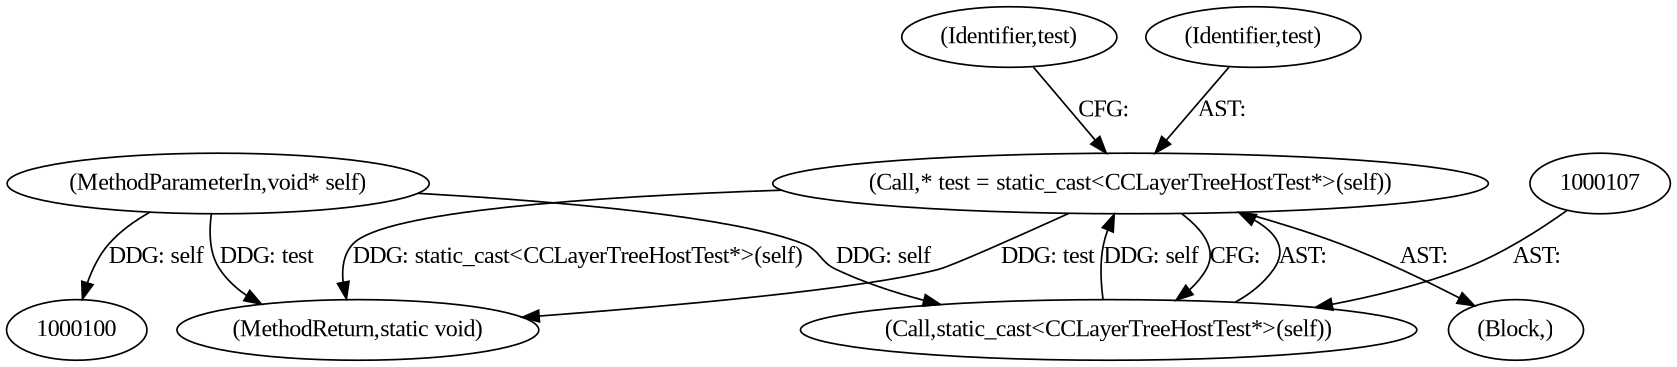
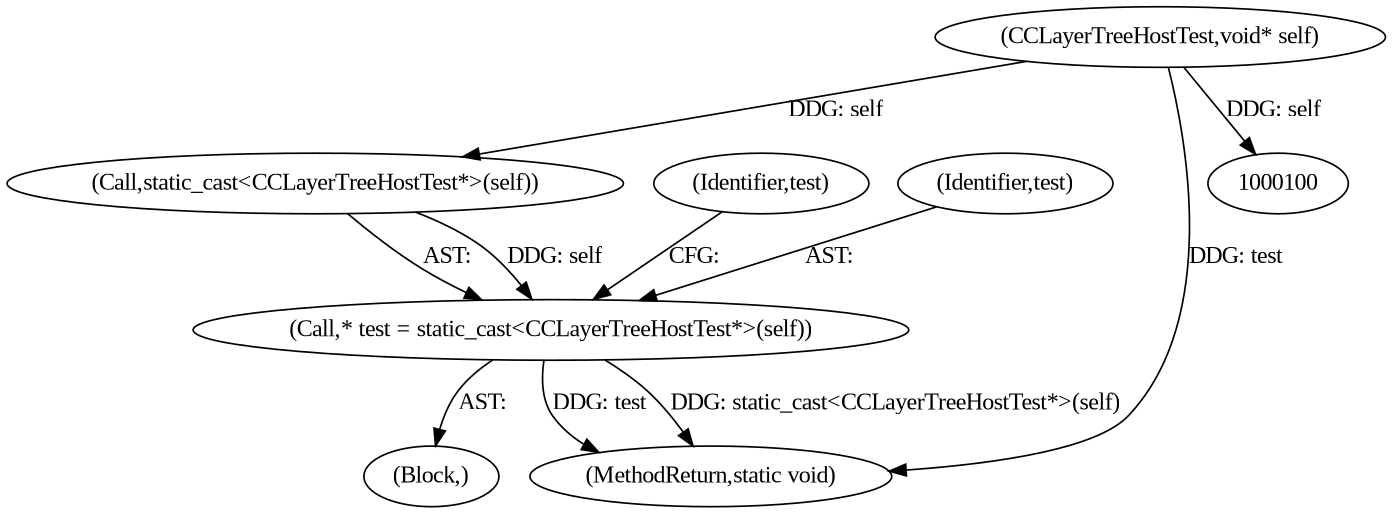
node "(MethodParameterIn,void* self)": label "(MethodParameterIn,void* self)" -> "(CCLayerTreeHostTest,void* self)"
node "1000107": removed
edge "(Call,* test = static_cast<CCLayerTreeHostTest*>(self))" -> "(Call,static_cast<CCLayerTreeHostTest*>(self))": removed, label "CFG:"
